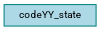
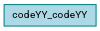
node "codeYY_state": label "codeYY_state" -> "codeYY_codeYY"
